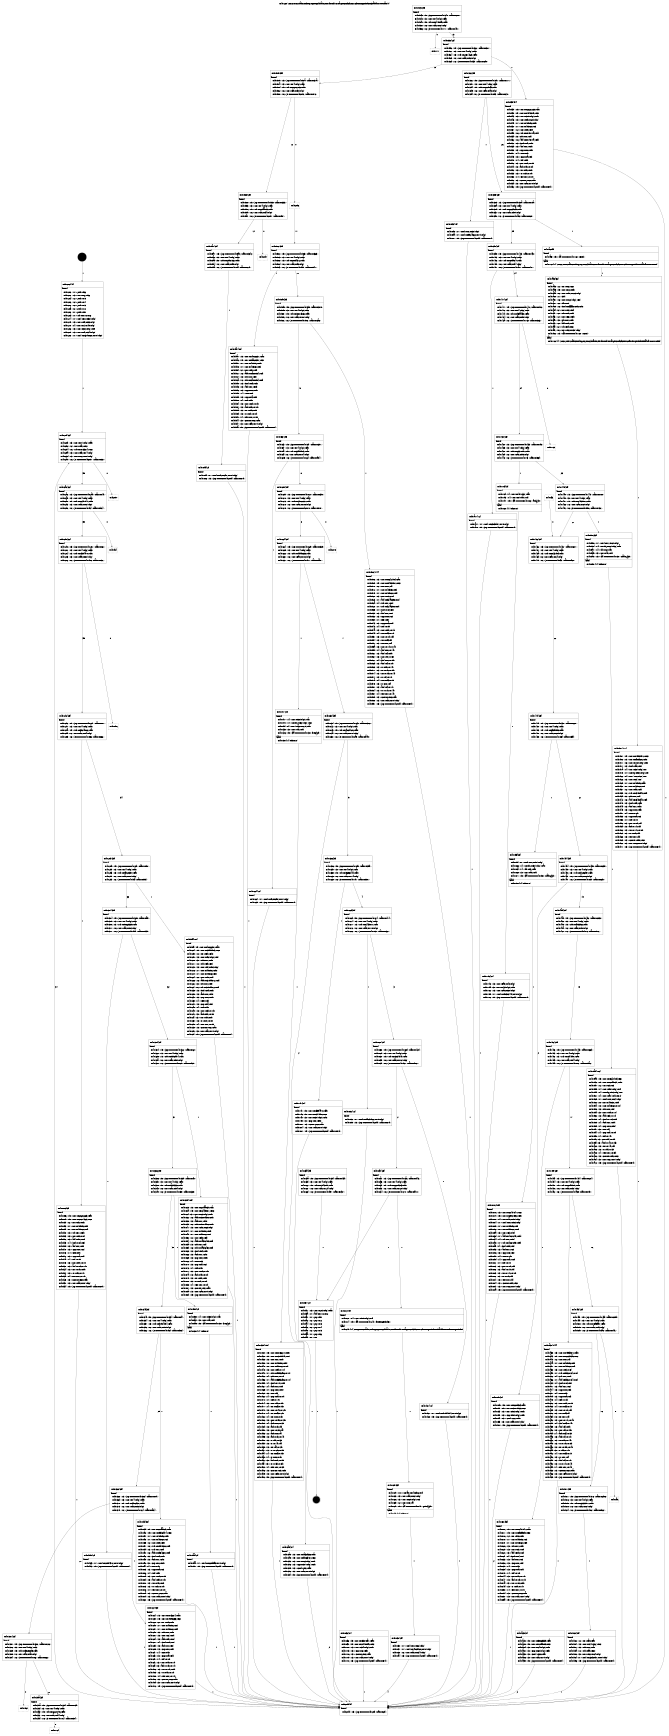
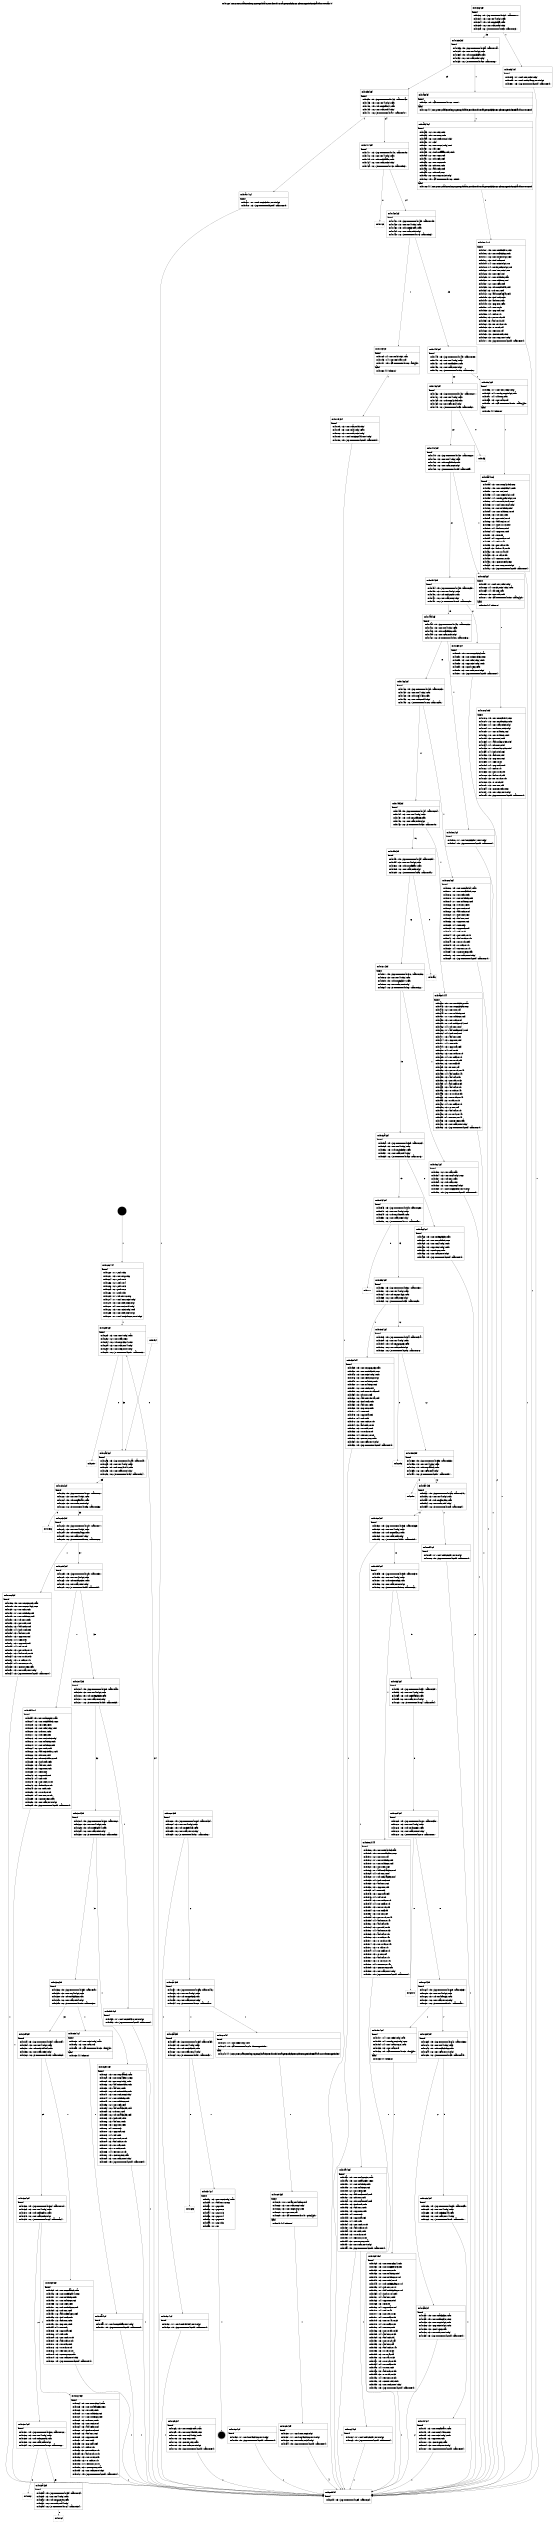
edge "0x4020d6" -> "0x4015c0 [25]": now "0x4015a7 [25]" -> "0x4015c0 [25]"
edge "0x401ff2" -> "0x401462 [25]": reversed
edge "0x4012a6 [22]" -> "0x401fc4": reversed
edge "0x4015f2 [25]" -> "0x401c64 [12]": now "0x401ba7 [88]" -> "0x401c64 [12]"
node "0x401b76 [12]": added
node "0x40166f [25]": removed
node "0x40152a [25]": added
edge "0x4016a1 [25]" -> "0x401f97 [21]": now "0x4016a1 [25]" -> "0x4016ba [25]"
node "0x4016d3": added
